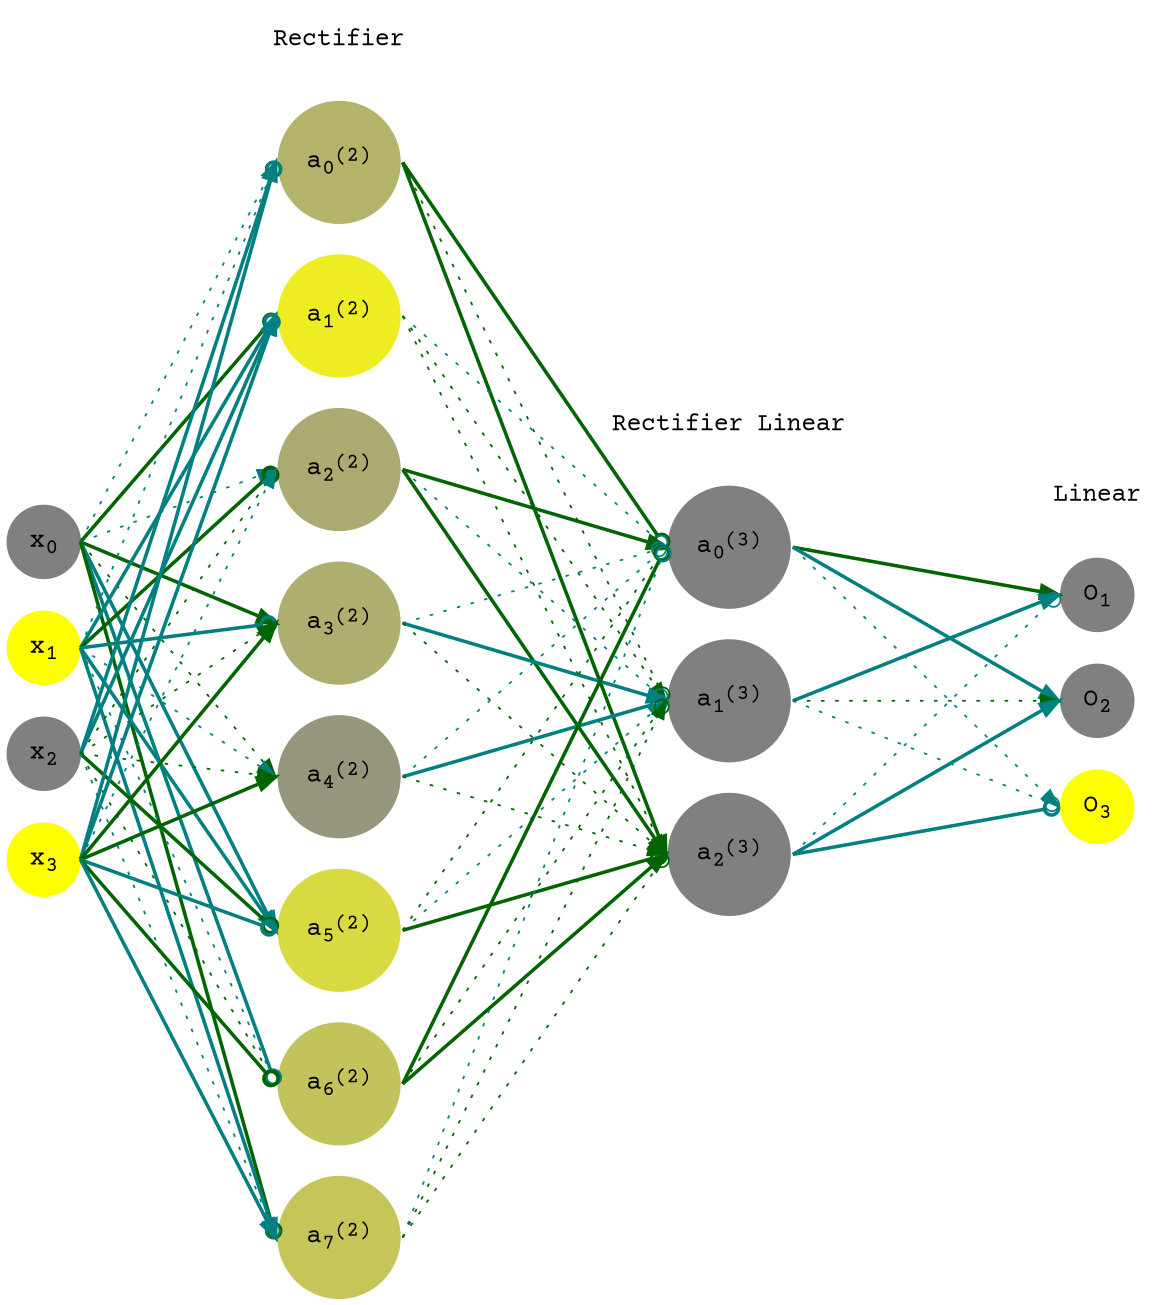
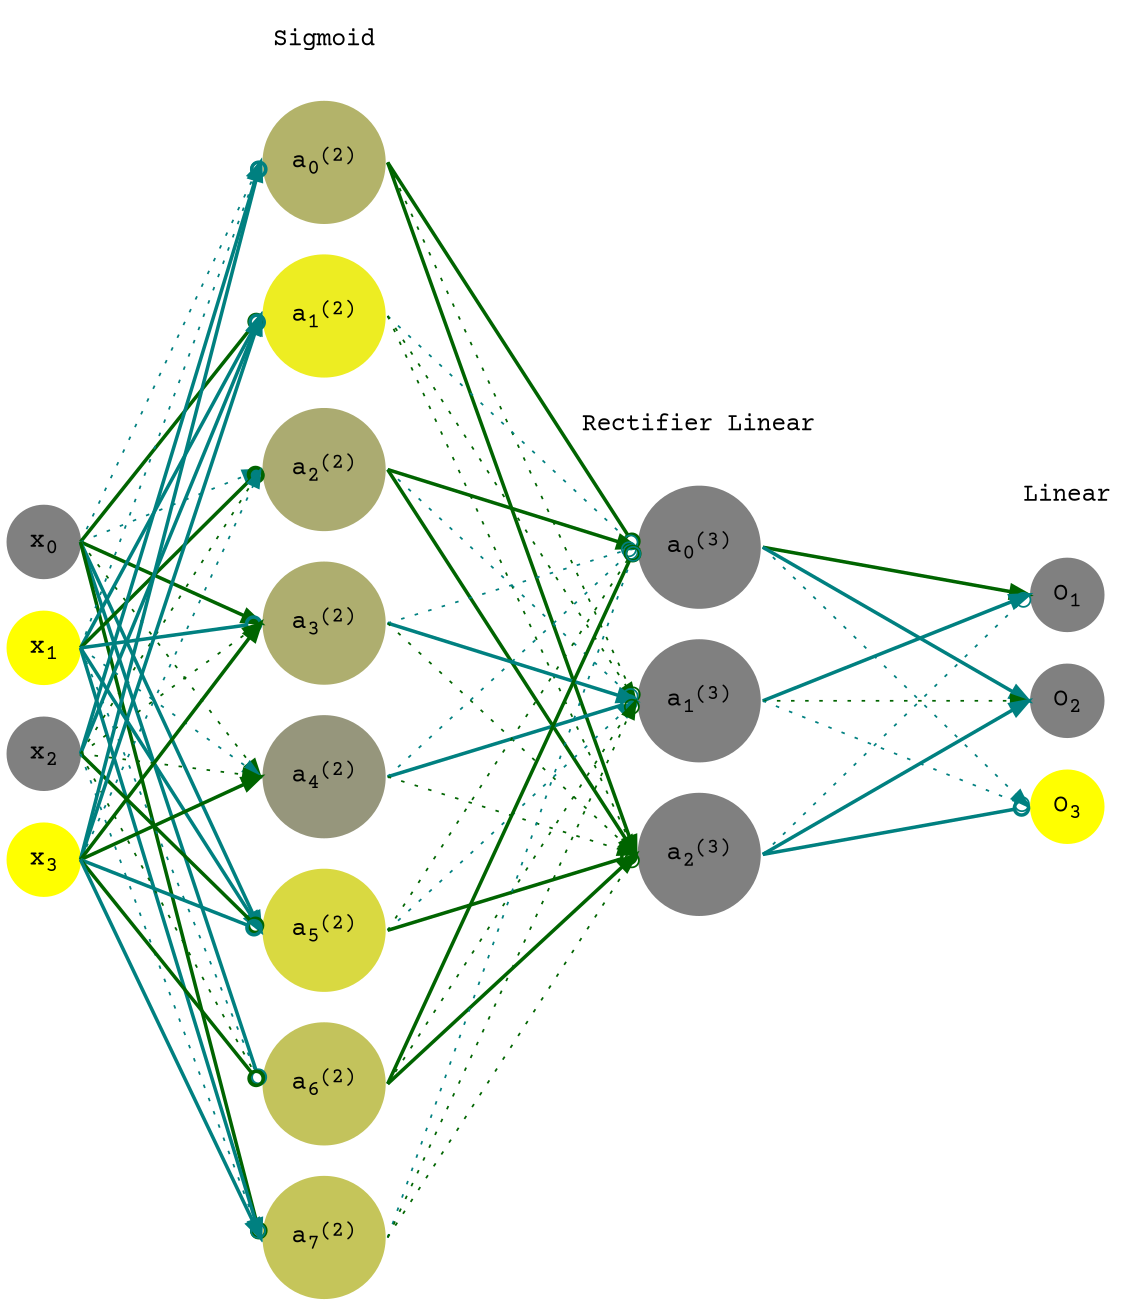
node "Rectifier": label "Rectifier" -> "Sigmoid"
